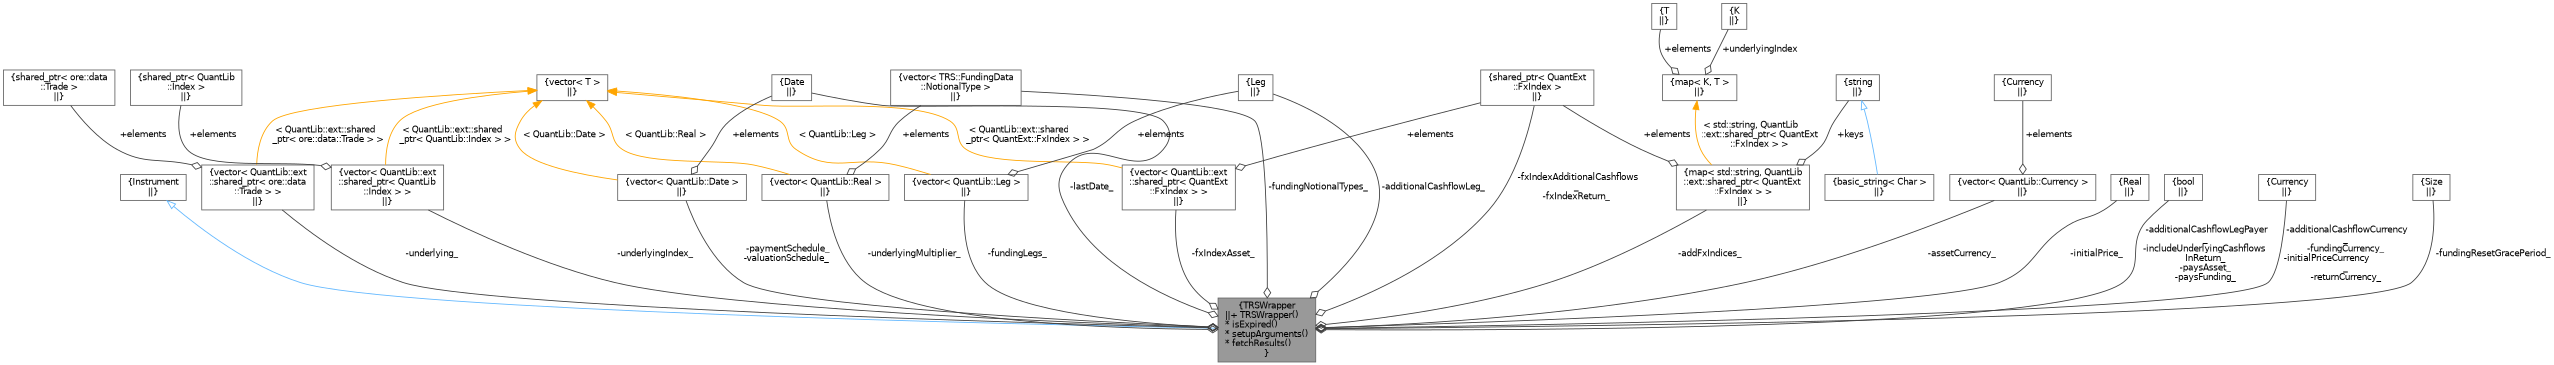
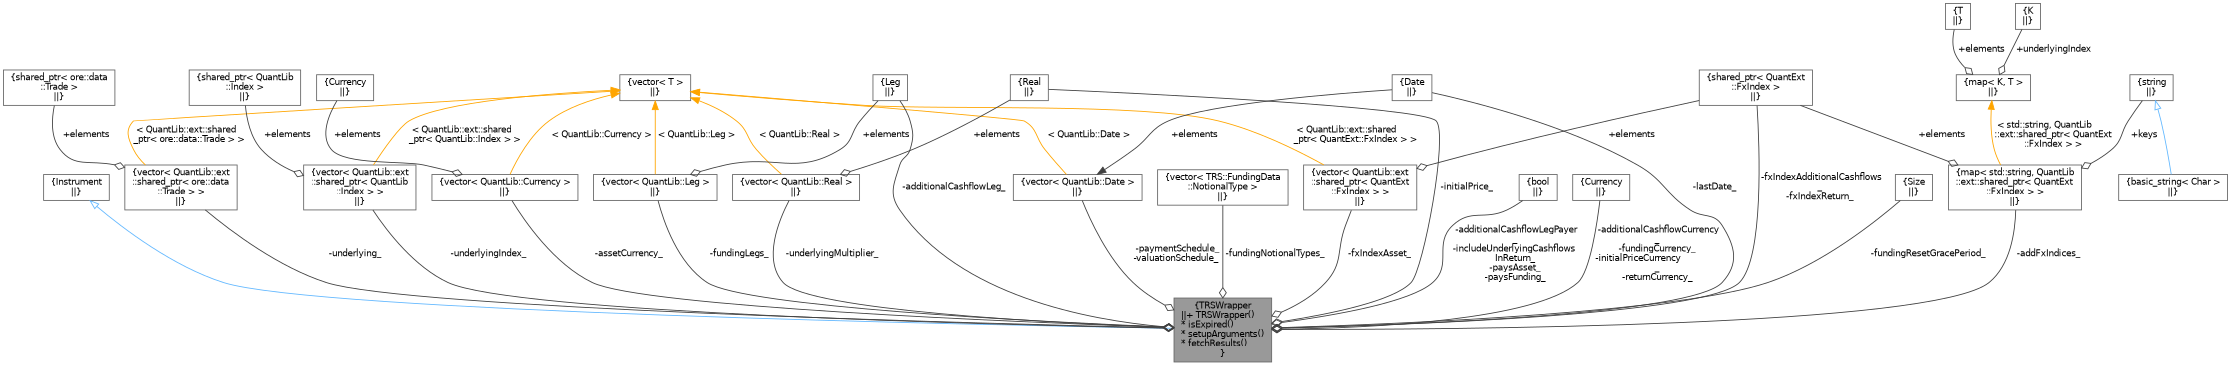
edge "{vector< QuantLib::Currency > ||}" -> "{vector< T > ||}": added, label "< QuantLib::Currency >"
edge "{Date ||}" -> "{vector< QuantLib::Date > ||}": arrowhead odiamond -> normal
edge "{vector< TRS::FundingData ::NotionalType > ||}" -> "{vector< QuantLib::Real > ||}": now "{Real ||}" -> "{vector< QuantLib::Real > ||}"
